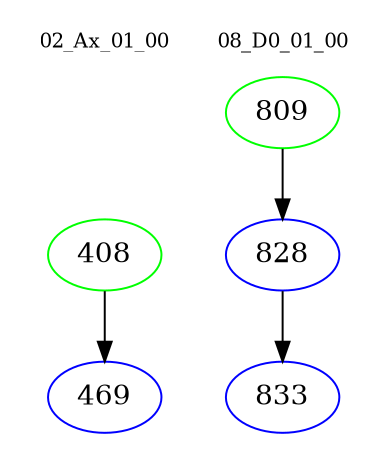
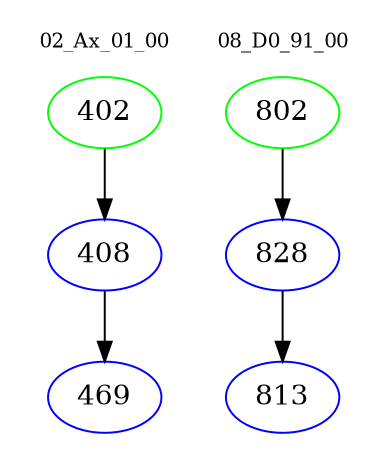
cluster "08_D0_01_00": label "08_D0_01_00" -> "08_D0_91_00"
node "402": added
node "809": label "809" -> "802"
node "408": color green -> blue
node "833": label "833" -> "813"
